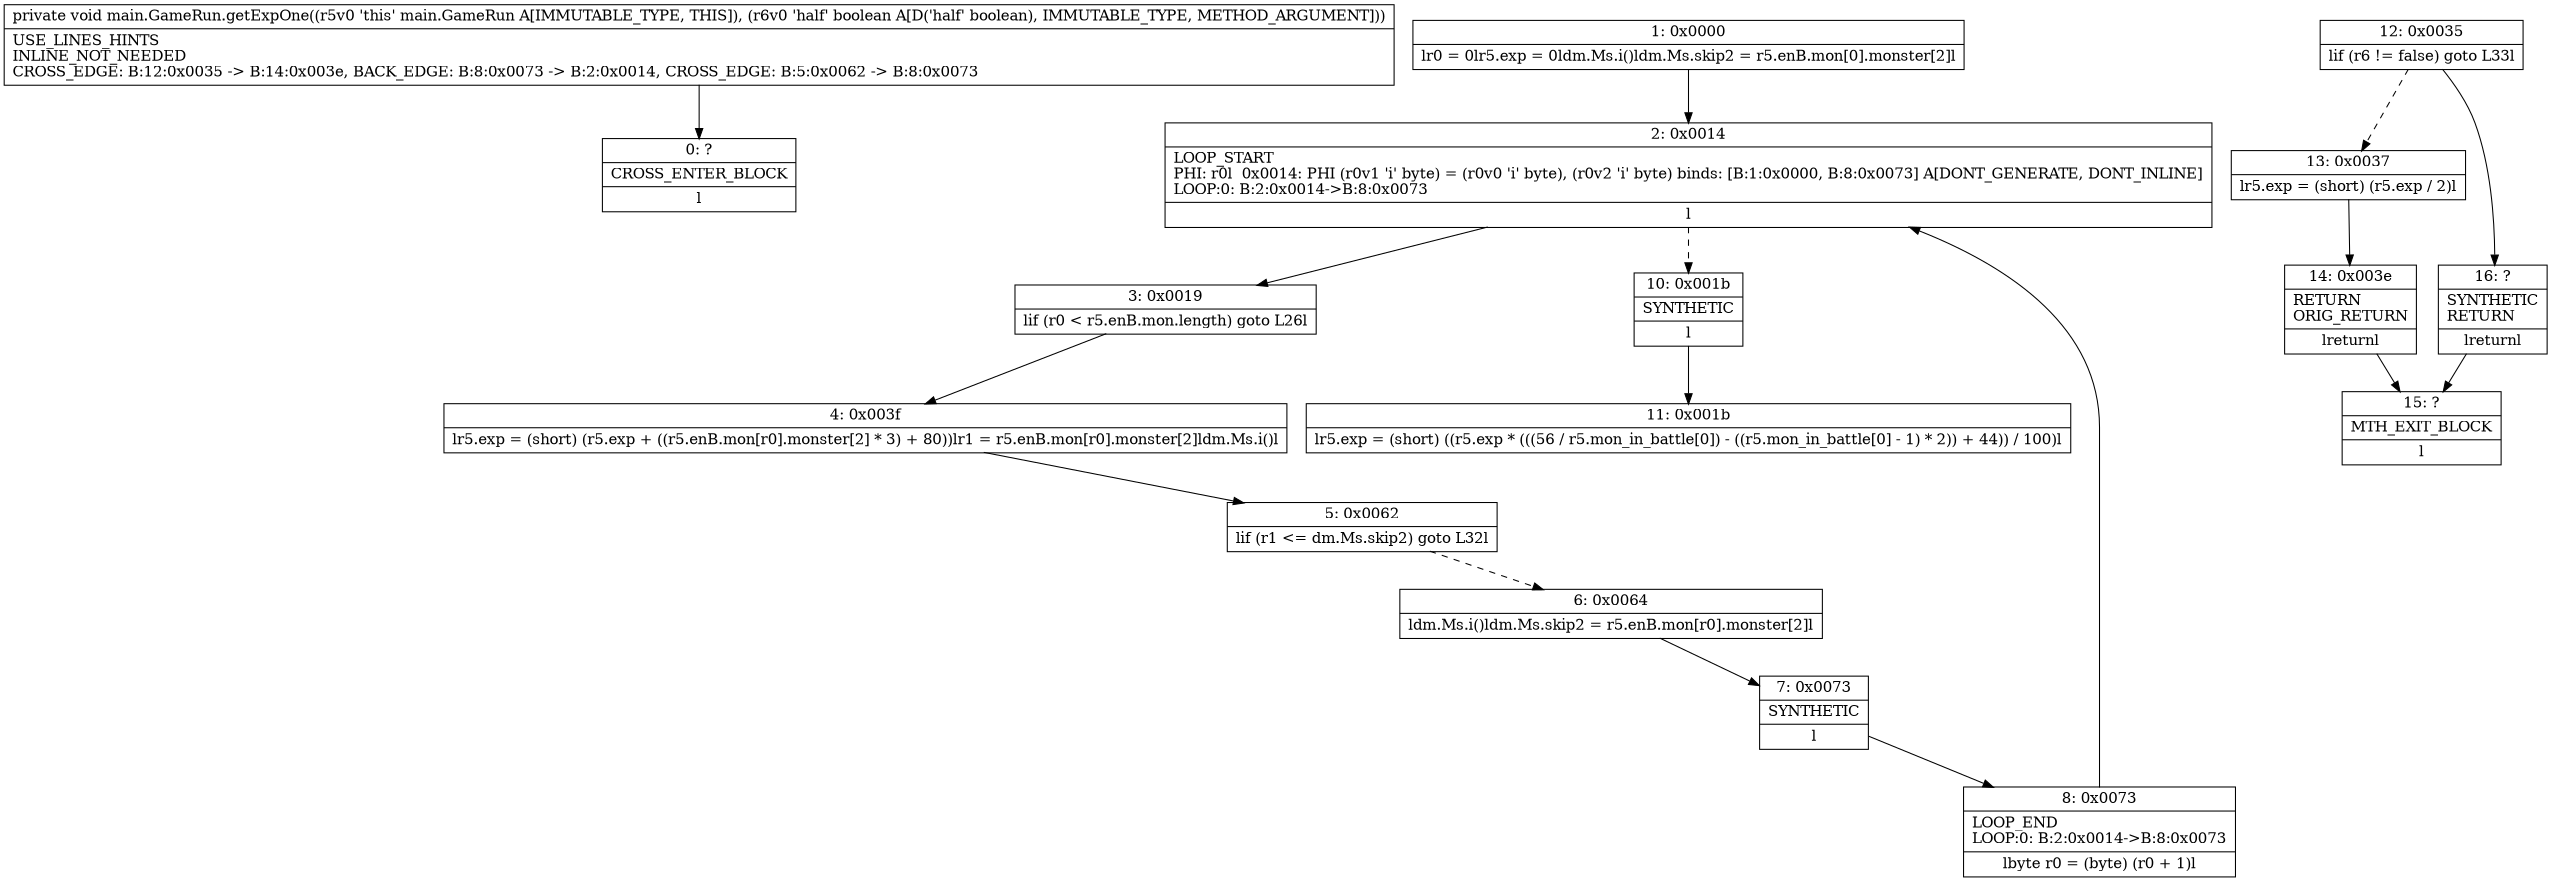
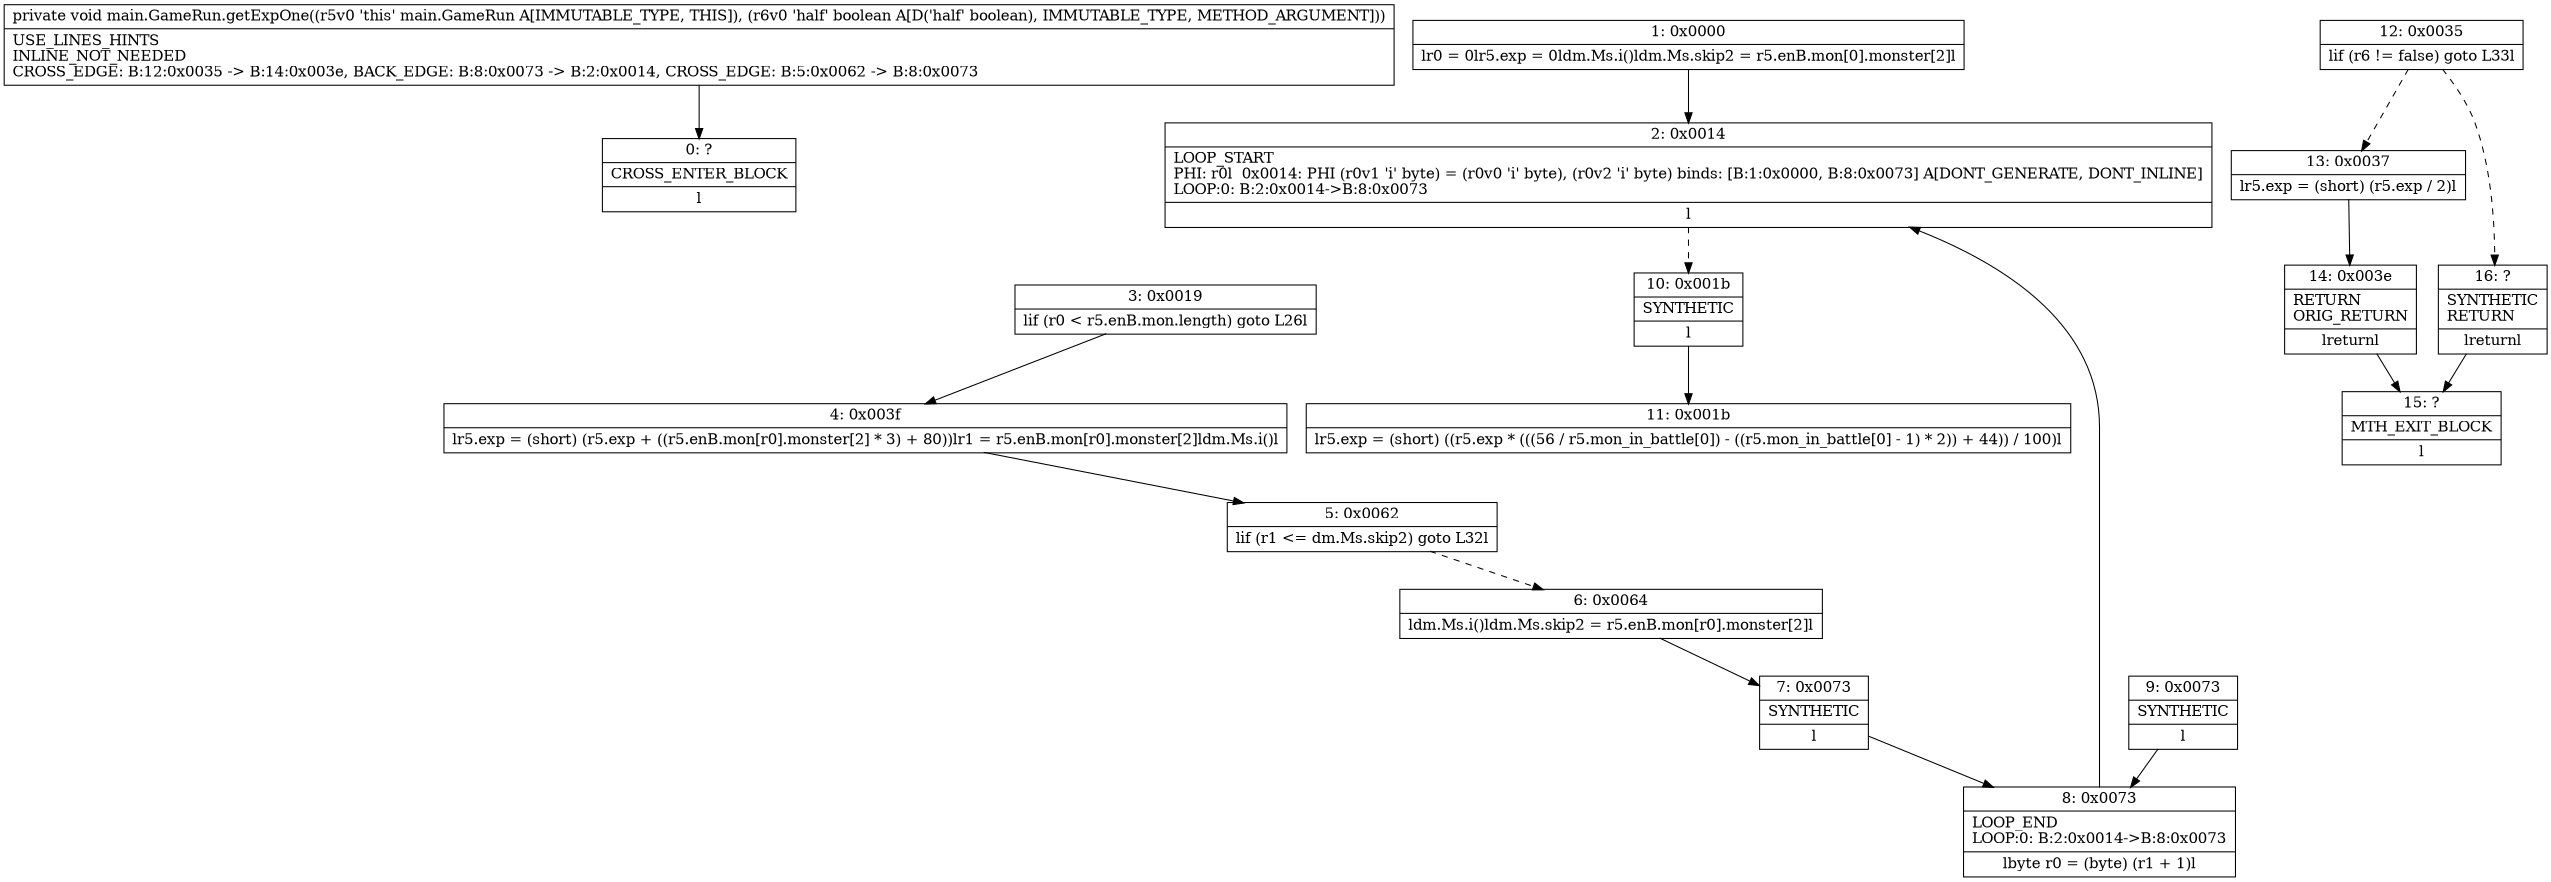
edge "12: 0x0035" -> "16: ?": style solid -> dashed
edge "2: 0x0014" -> "3: 0x0019": removed
node "9: 0x0073": added
node "8: 0x0073": text "lbyte r0 = (byte) (r0 + 1)l" -> "lbyte r0 = (byte) (r1 + 1)l"
